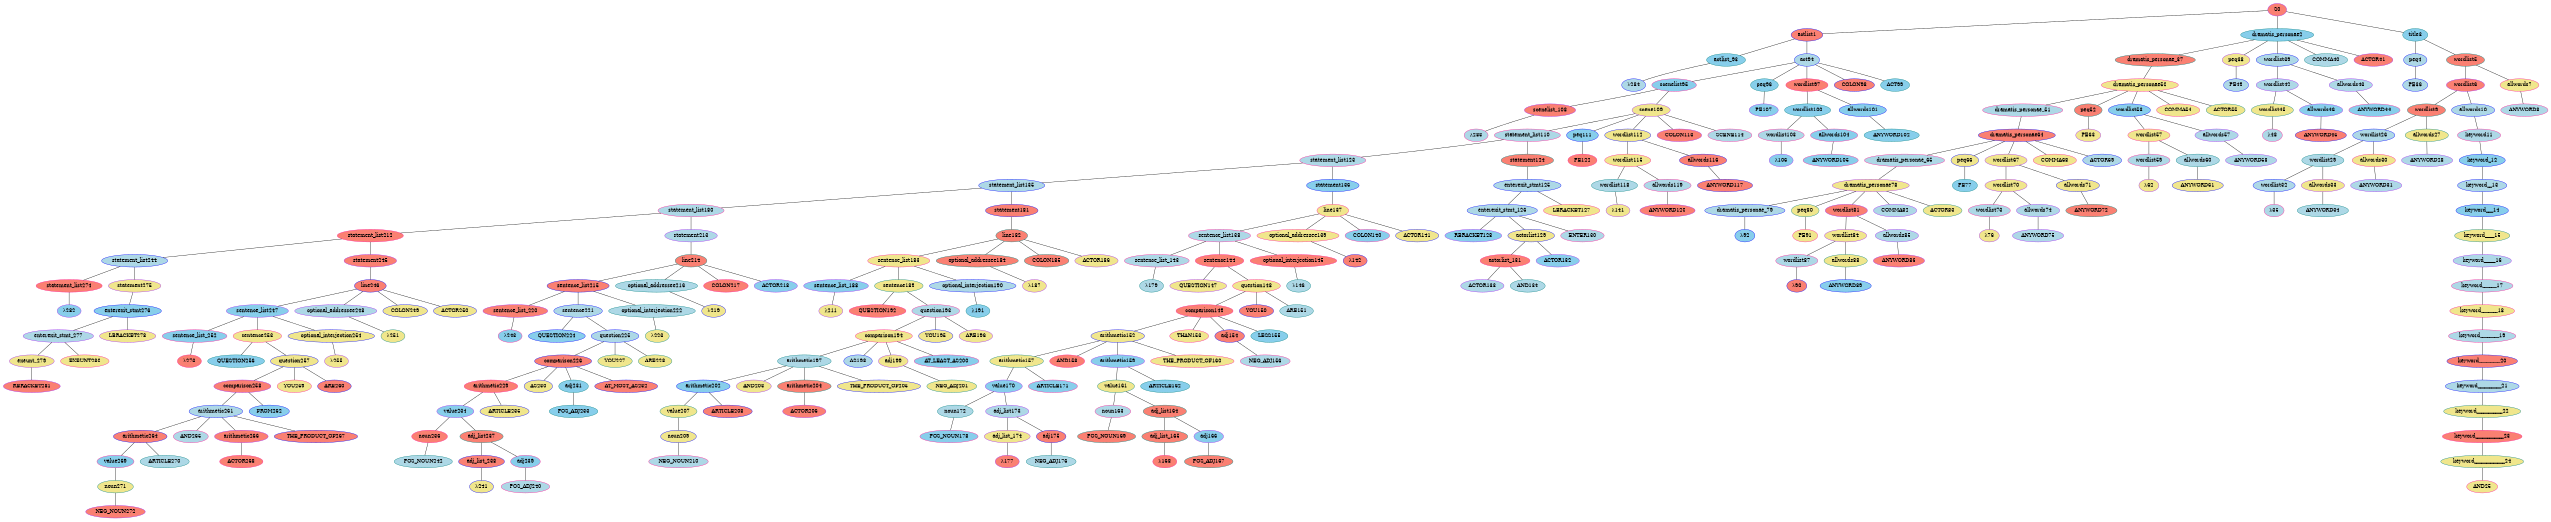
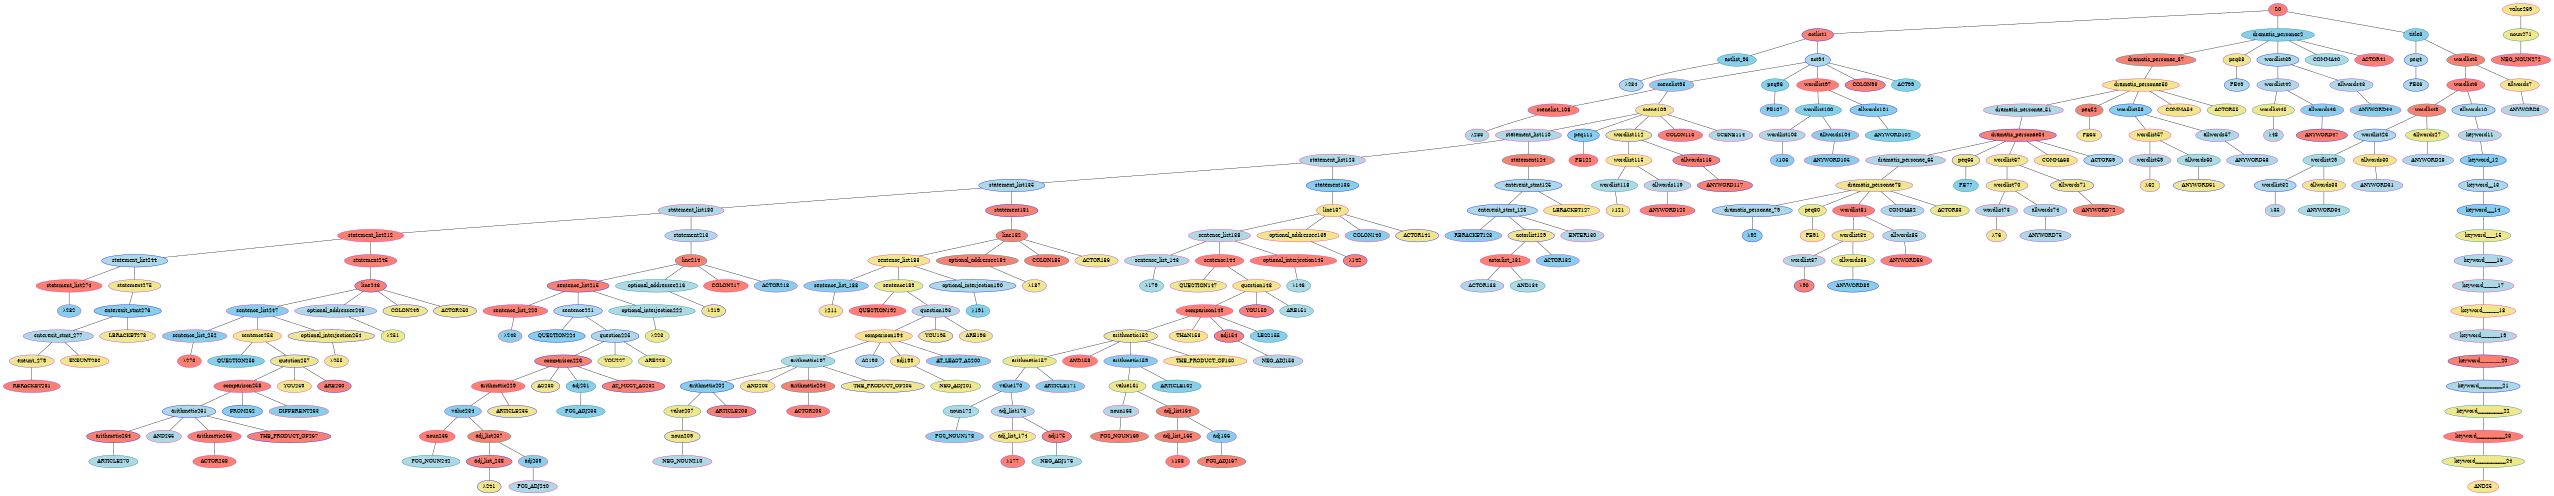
node "ANYWORD45": label "ANYWORD45" -> "ANYWORD47"
node "λ141": label "λ141" -> "λ121"
node "DIFFERENT263": added
edge "arithmetic264" -- "value269": removed
node "value269": fillcolor skyblue -> khaki
